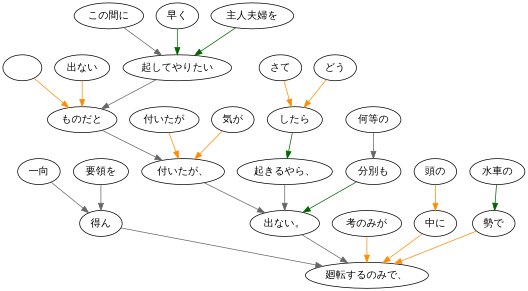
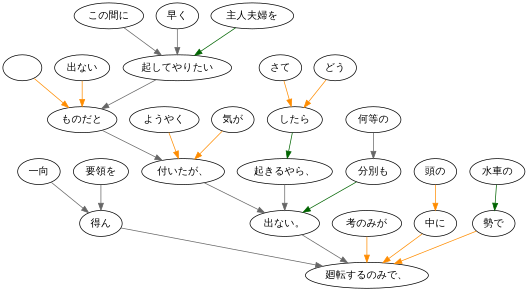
edge "早く" -> "起してやりたい": color darkgreen -> gray40
node "付いたが": label "付いたが" -> "ようやく"
